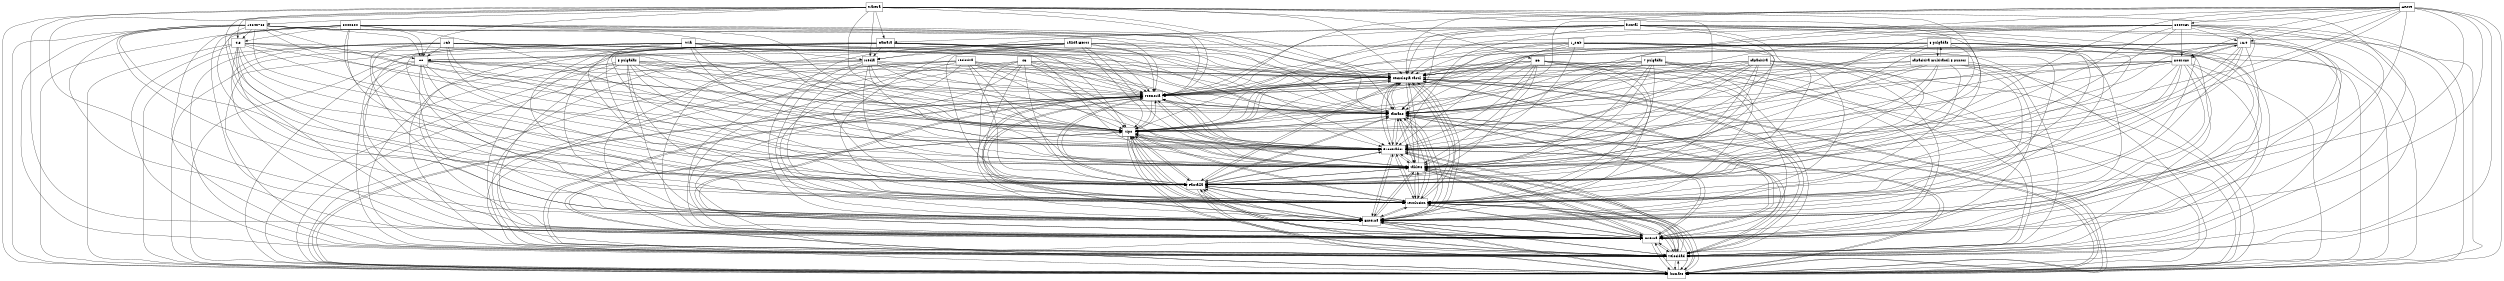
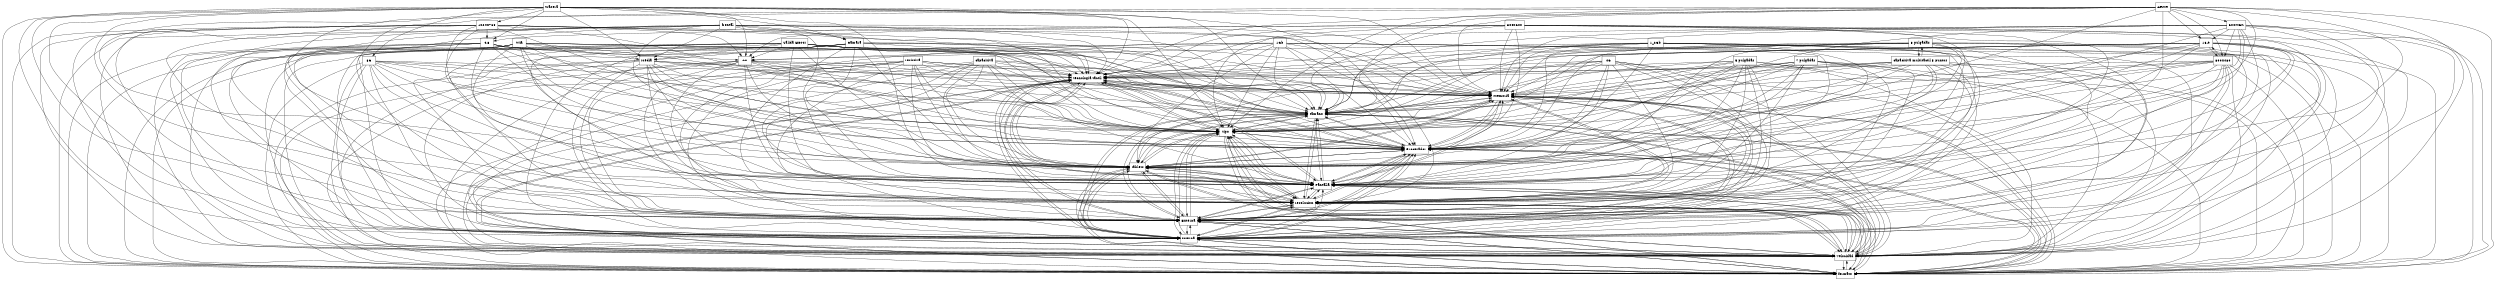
edge "800x600" -> "tablets": removed
